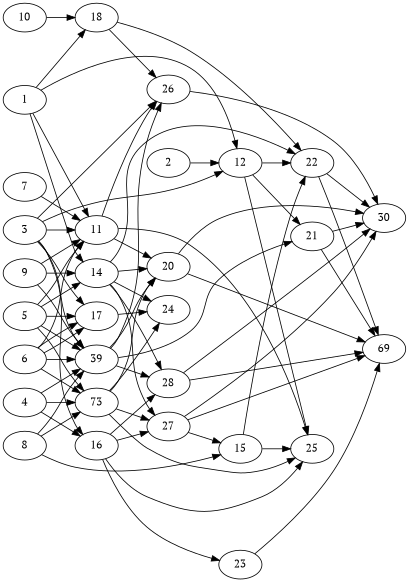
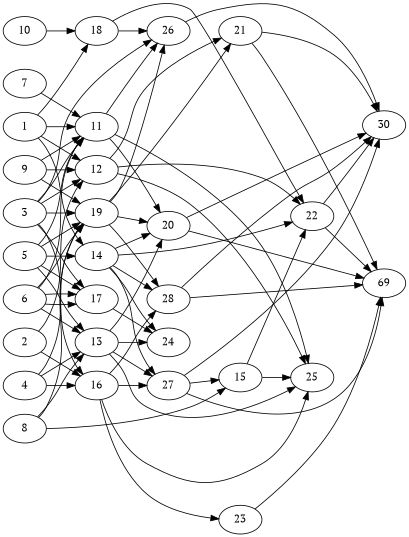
edge "9" -> "14": now "9" -> "12"
node "39": label "39" -> "19"
edge "2" -> "16": added
node "73": label "73" -> "13"
